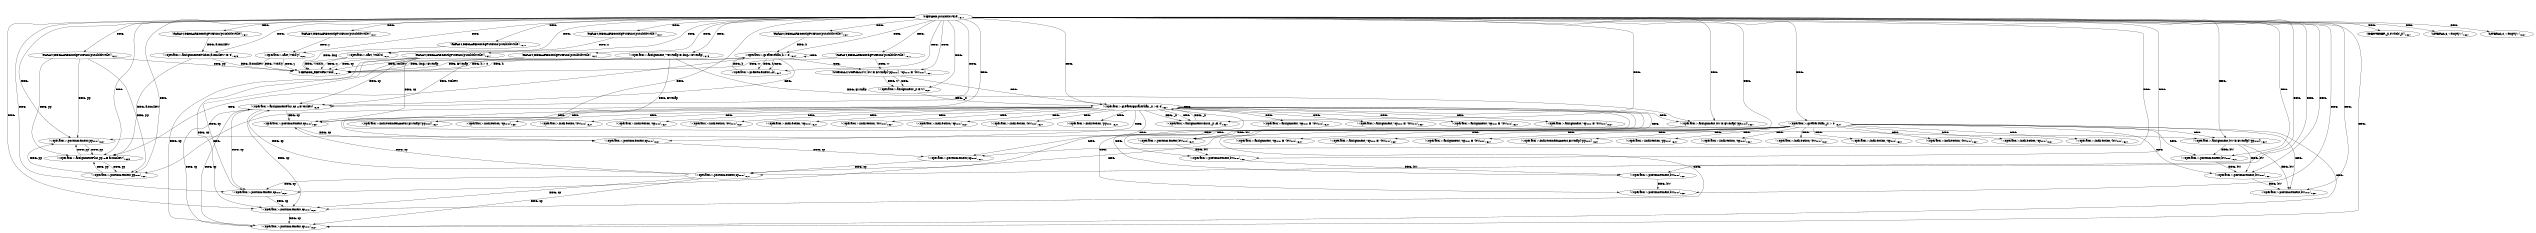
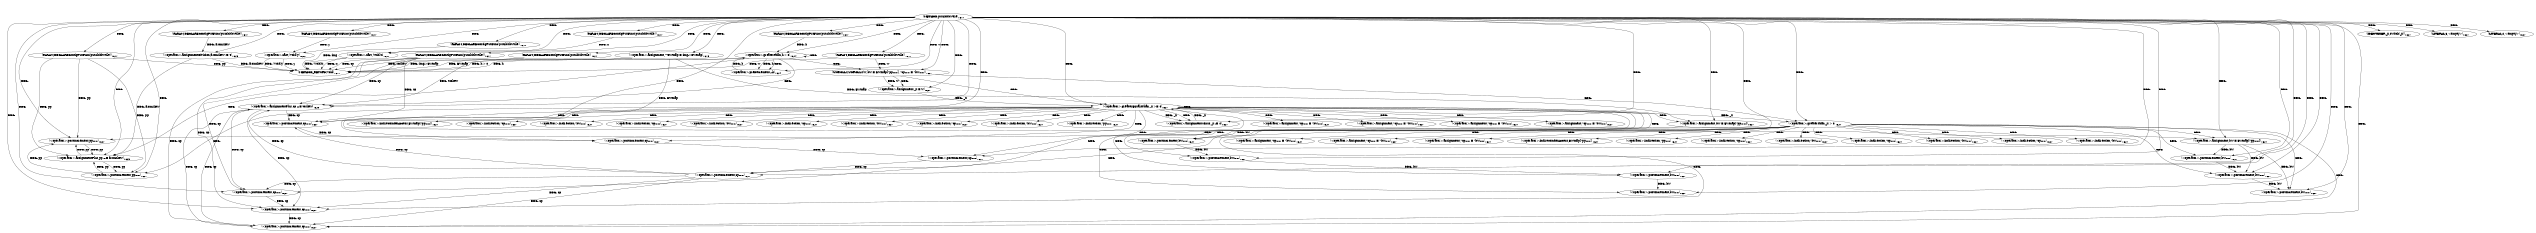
edge "(METHOD,put2bitbwtile)" -> "(<operator>.preDecrement,--h)": label "DDG: " -> "DDG: w"
edge "(UNROLL4,UNROLL4(w, bw = BWmap[*pp++], *cp++ = *bw++))" -> "(<operator>.greaterThan,_x > 0)": added, label "CDG:"
edge "(<operator>.greaterEqualsThan,_x >= 4)" -> "(<operator>.greaterThan,_x > 0)": added, label "DDG: _x"
